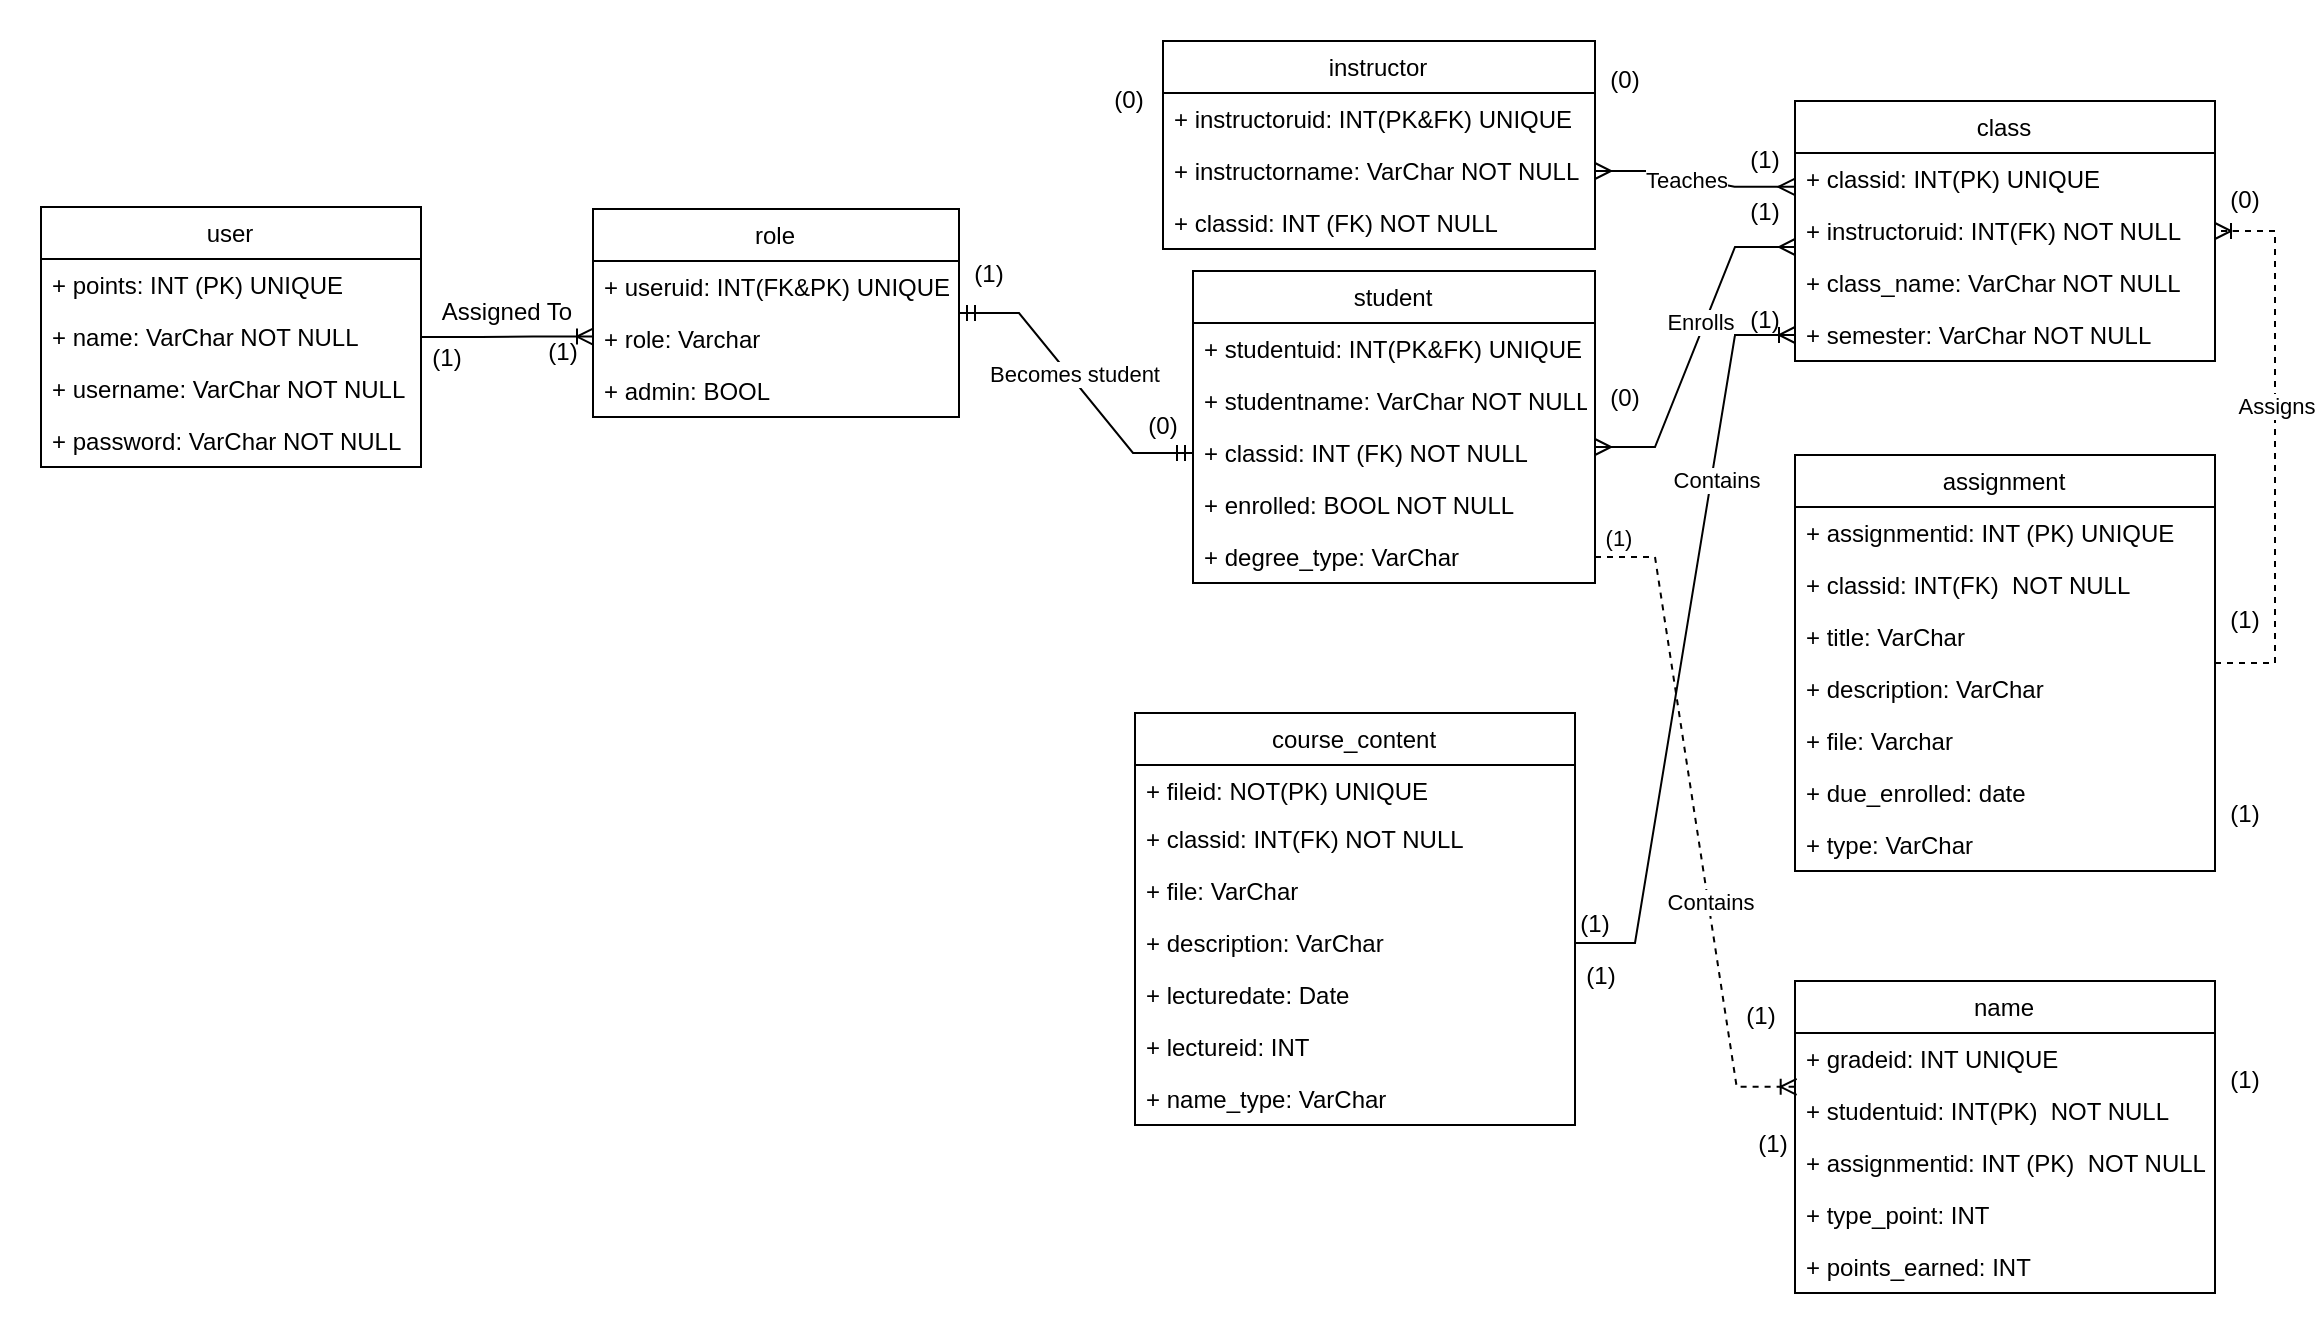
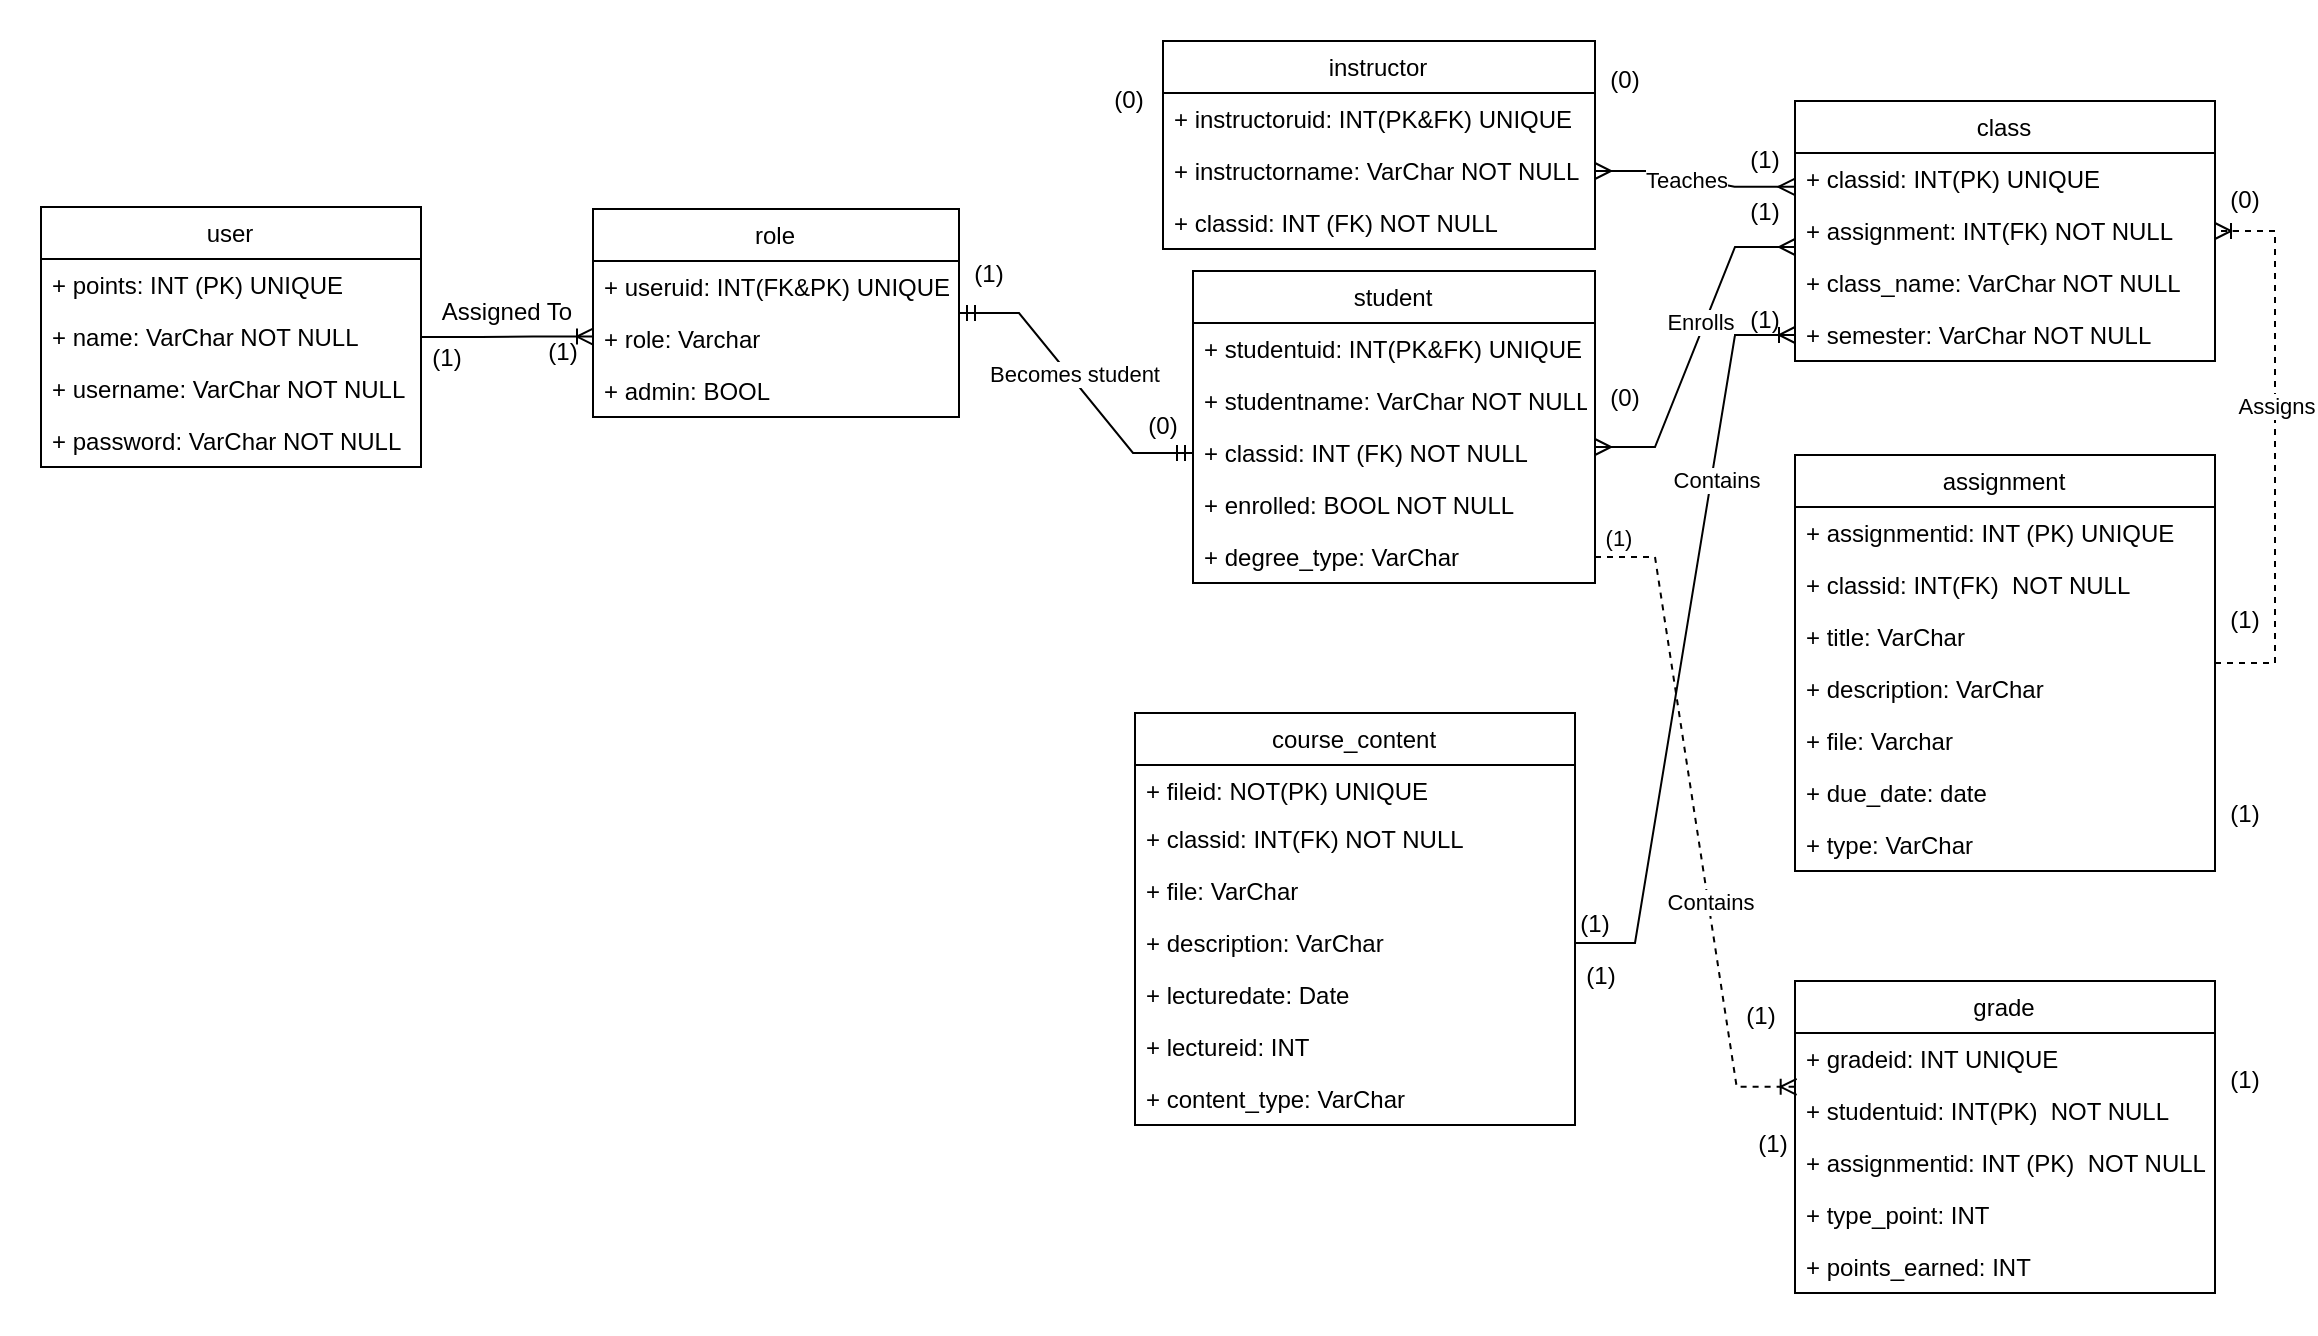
node "+ instructoruid: INT(FK) NOT NULL": label "+ instructoruid: INT(FK) NOT NULL" -> "+ assignment: INT(FK) NOT NULL"
node "+ due_enrolled: date": label "+ due_enrolled: date" -> "+ due_date: date"
node "name": label "name" -> "grade"
node "+ name_type: VarChar": label "+ name_type: VarChar" -> "+ content_type: VarChar"
